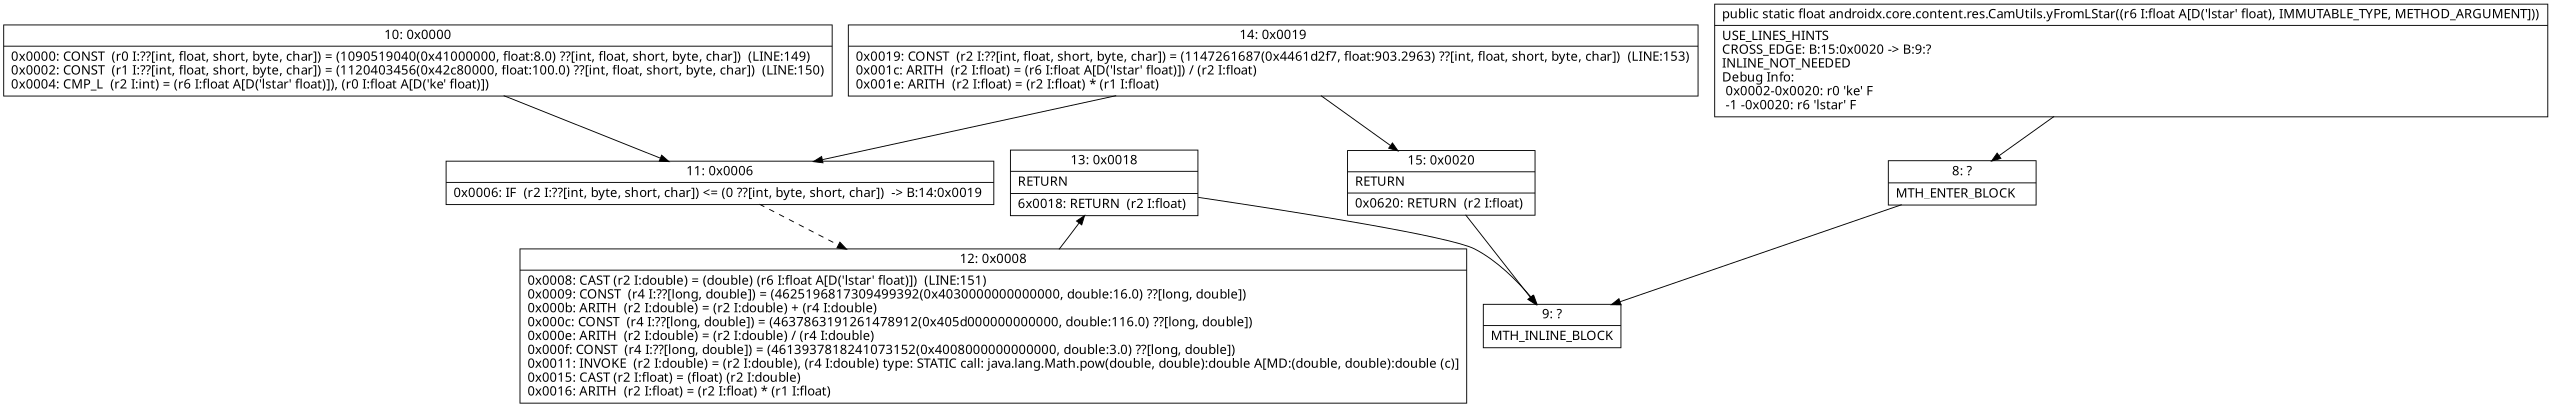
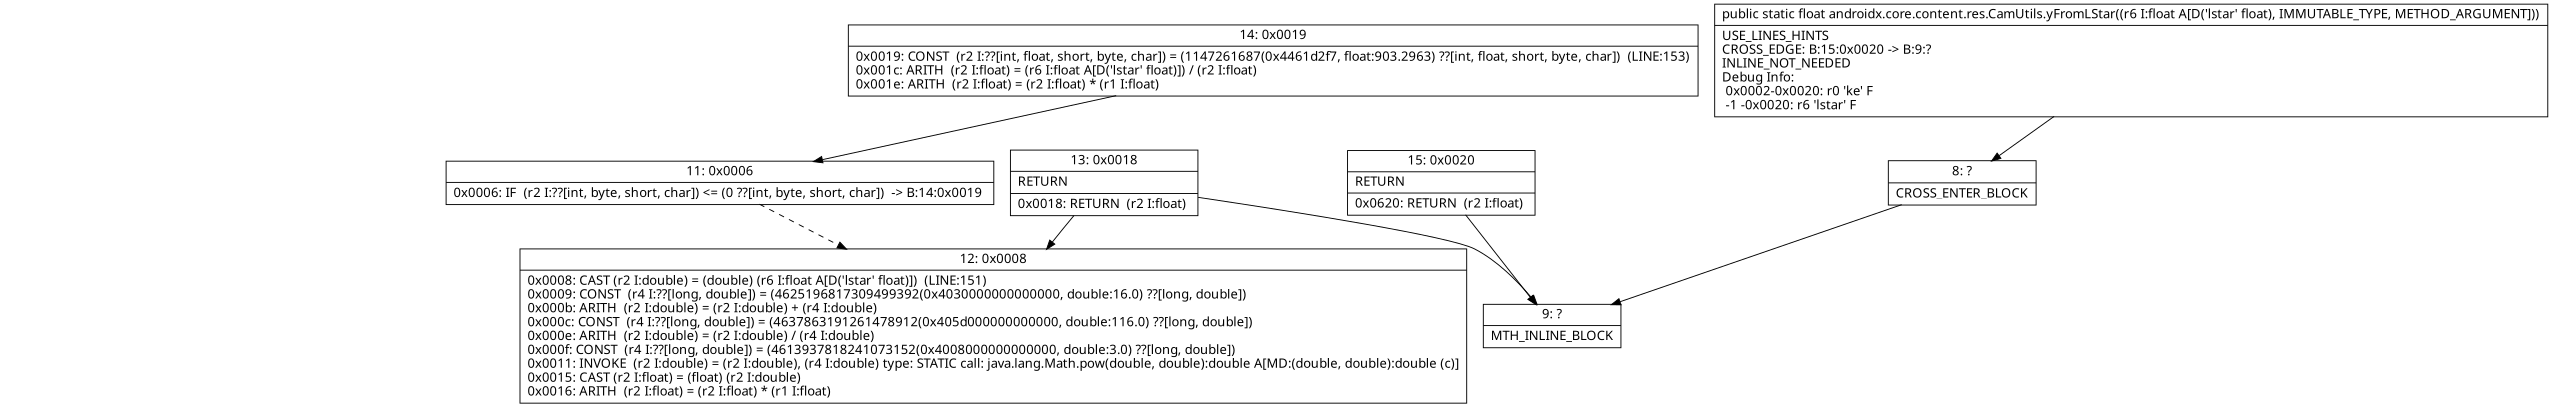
node "10: 0x0000": removed
edge "14: 0x0019" -> "15: 0x0020": removed
node "8: ?": text "MTH_ENTER_BLOCK" -> "CROSS_ENTER_BLOCK"
node "13: 0x0018": text "6x0018: RETURN  (r2 I:float)" -> "0x0018: RETURN  (r2 I:float)"
edge "12: 0x0008" -> "13: 0x0018": reversed
